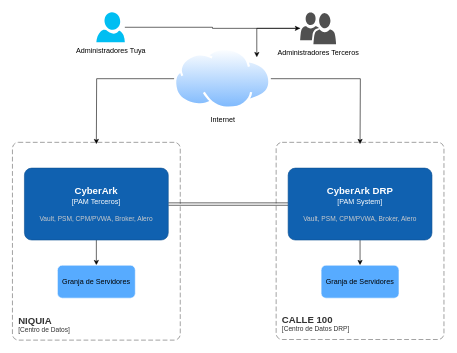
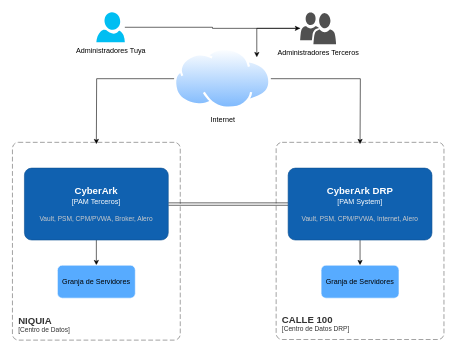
node "CyberArk DRP [PAM System] Vault, PSM, CPM/PVWA, Broker, Alero": label "CyberArk DRP [PAM System] Vault, PSM, CPM/PVWA, Broker, Alero" -> "CyberArk DRP [PAM System] Vault, PSM, CPM/PVWA, Internet, Alero"
